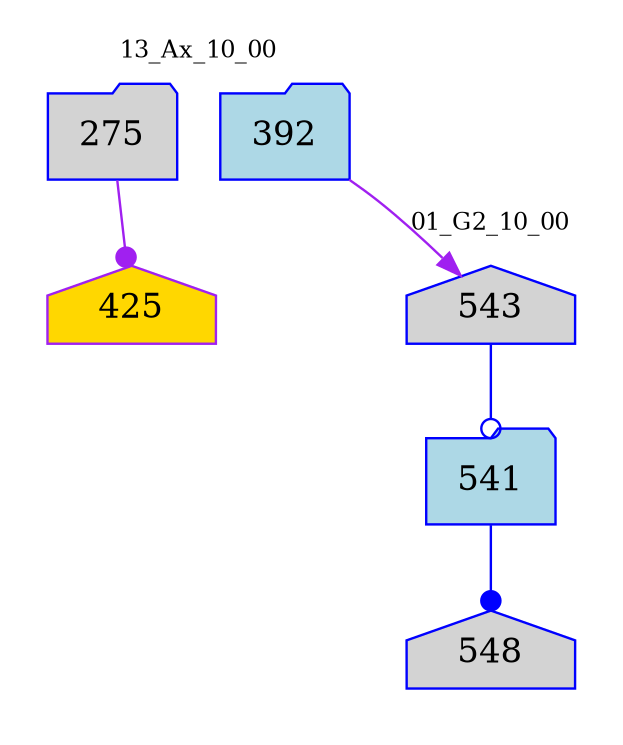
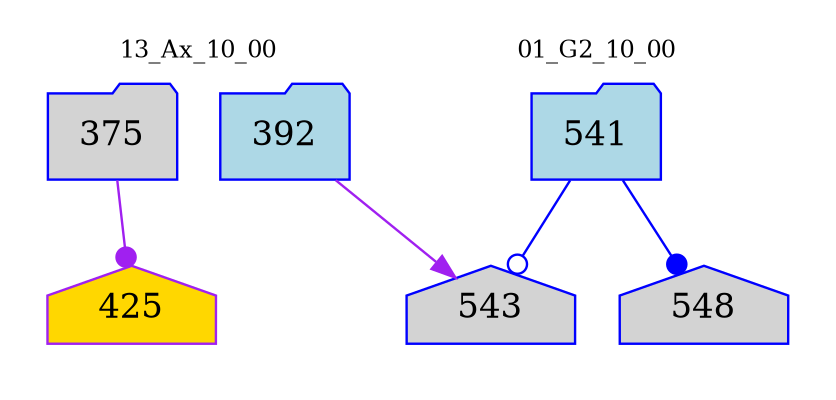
node "275": label "275" -> "375"
edge "543" -> "541": reversed
